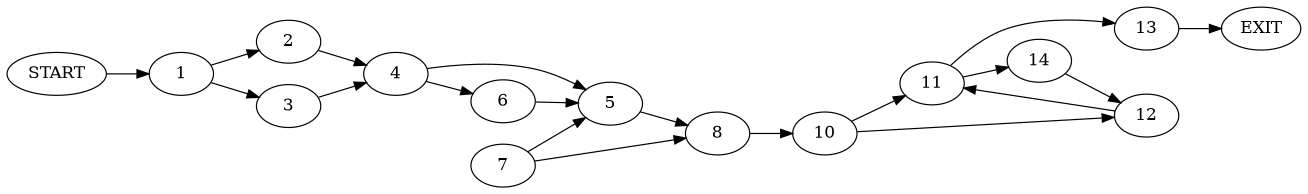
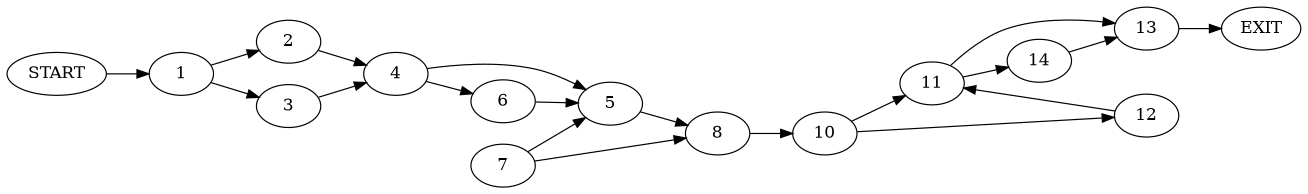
edge "14" -> "12": now "14" -> "13"
